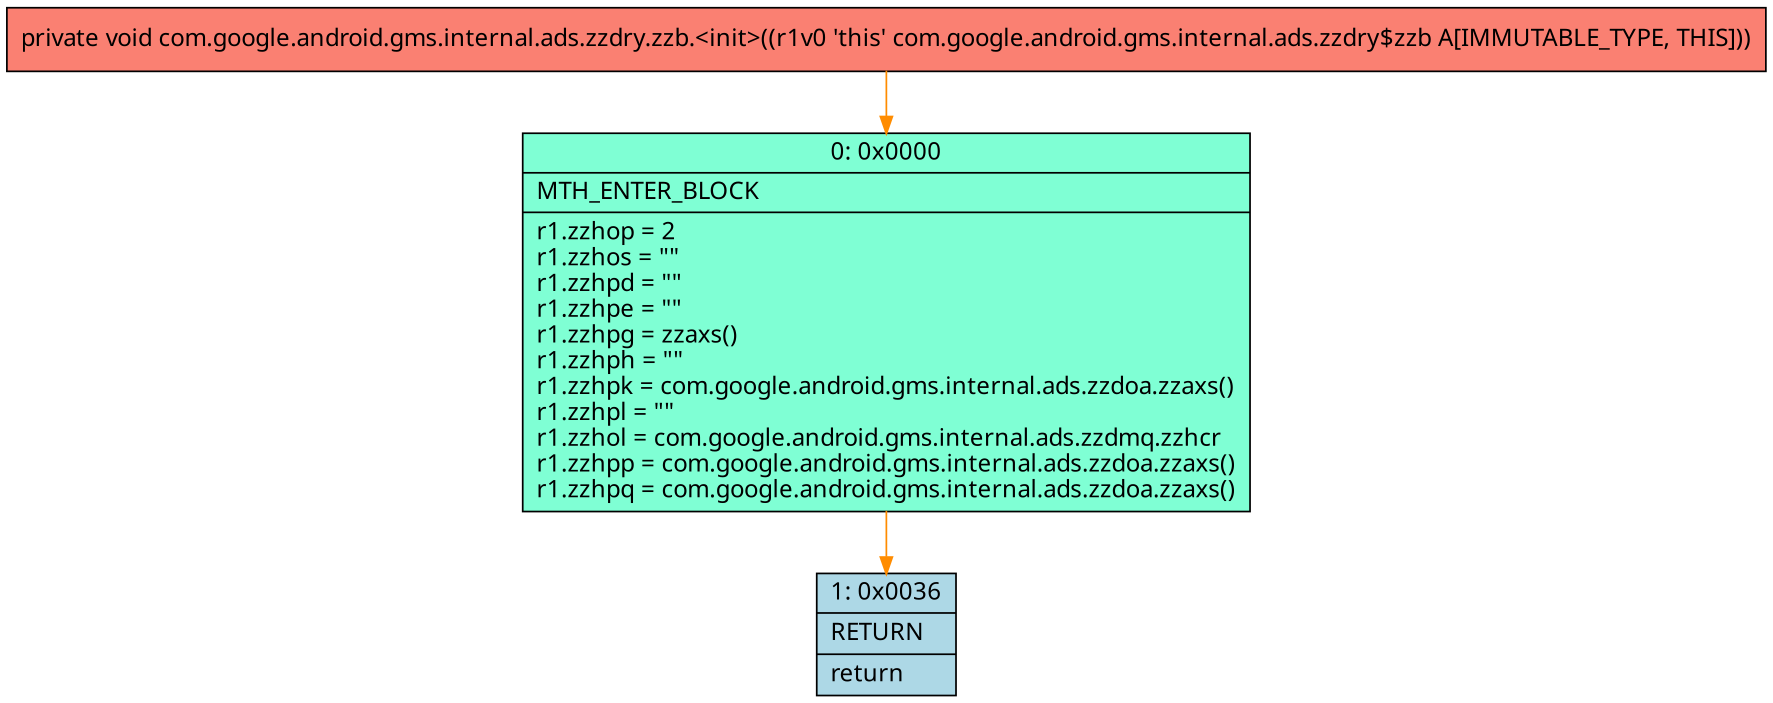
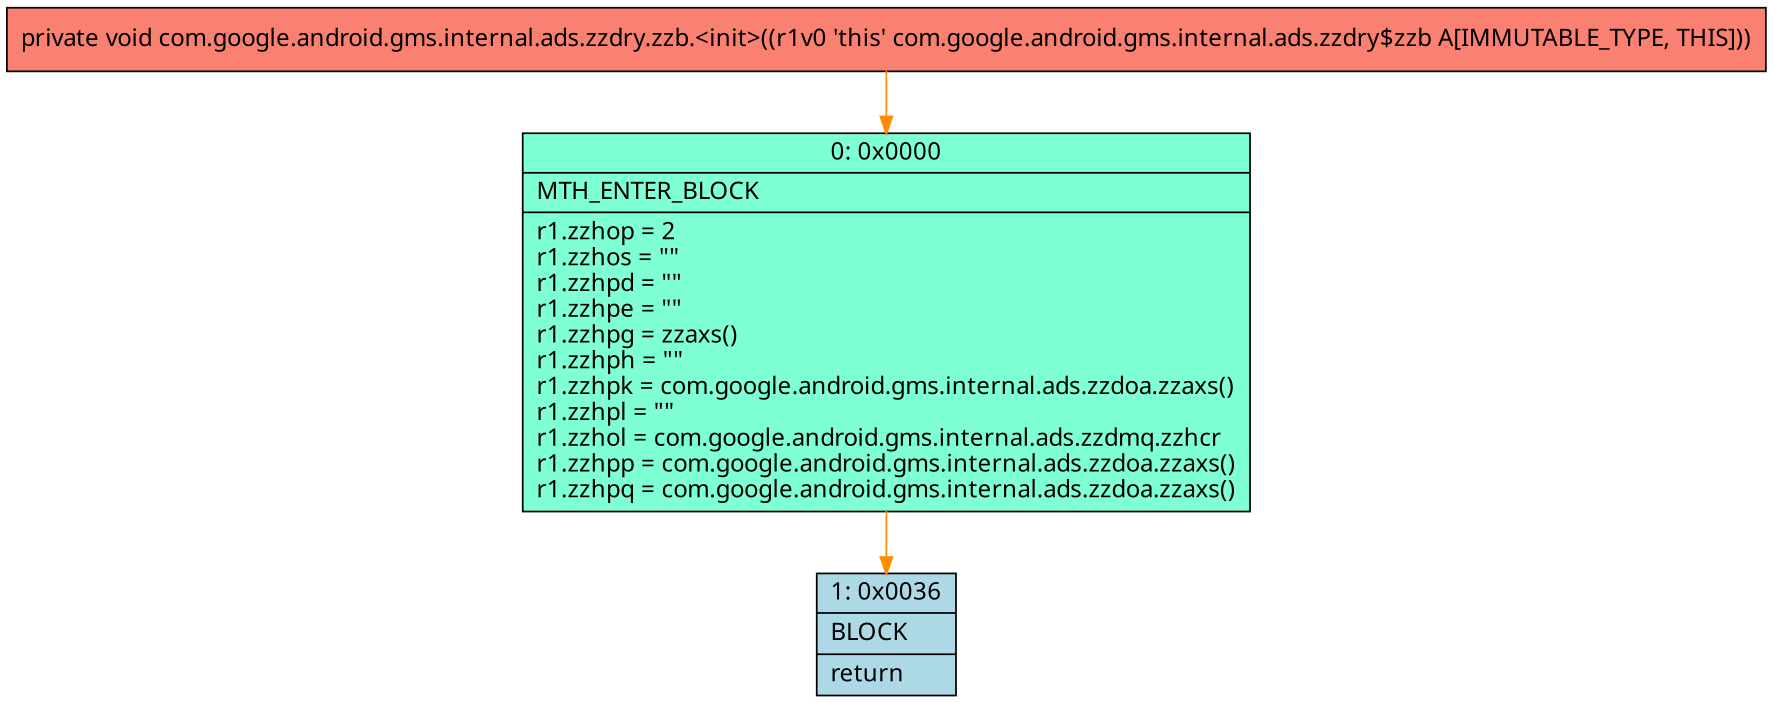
node "1: 0x0036": text "RETURN" -> "BLOCK"
